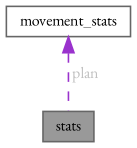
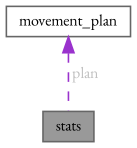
node "movement_stats": label "movement_stats" -> "movement_plan"
